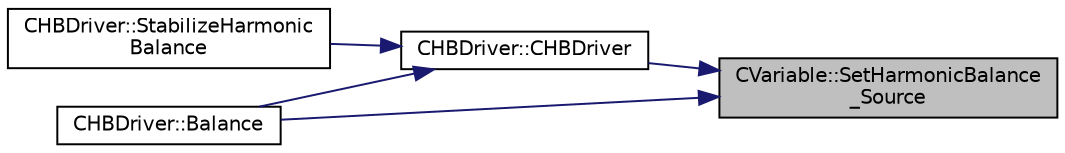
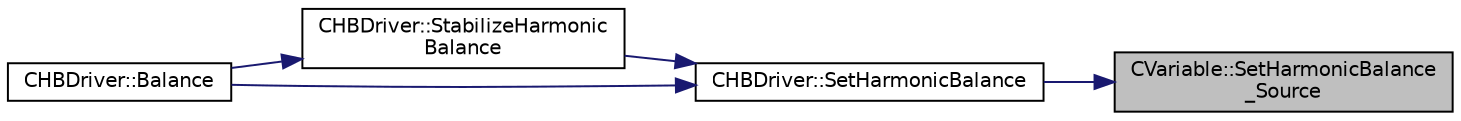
node "CHBDriver::CHBDriver": label "CHBDriver::CHBDriver" -> "CHBDriver::SetHarmonicBalance"
edge "CHBDriver::Balance" -> "CVariable::SetHarmonicBalance _Source": now "CHBDriver::Balance" -> "CHBDriver::StabilizeHarmonic Balance"
